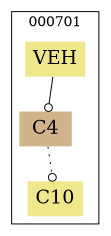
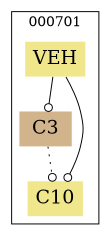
edge "VEH" -> "C10": added
node "C4": label "C4" -> "C3"
